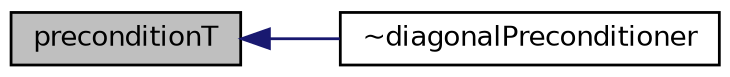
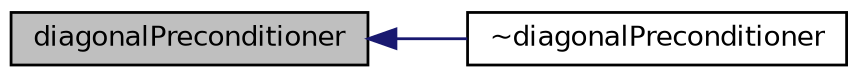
node "preconditionT": label "preconditionT" -> "diagonalPreconditioner"
